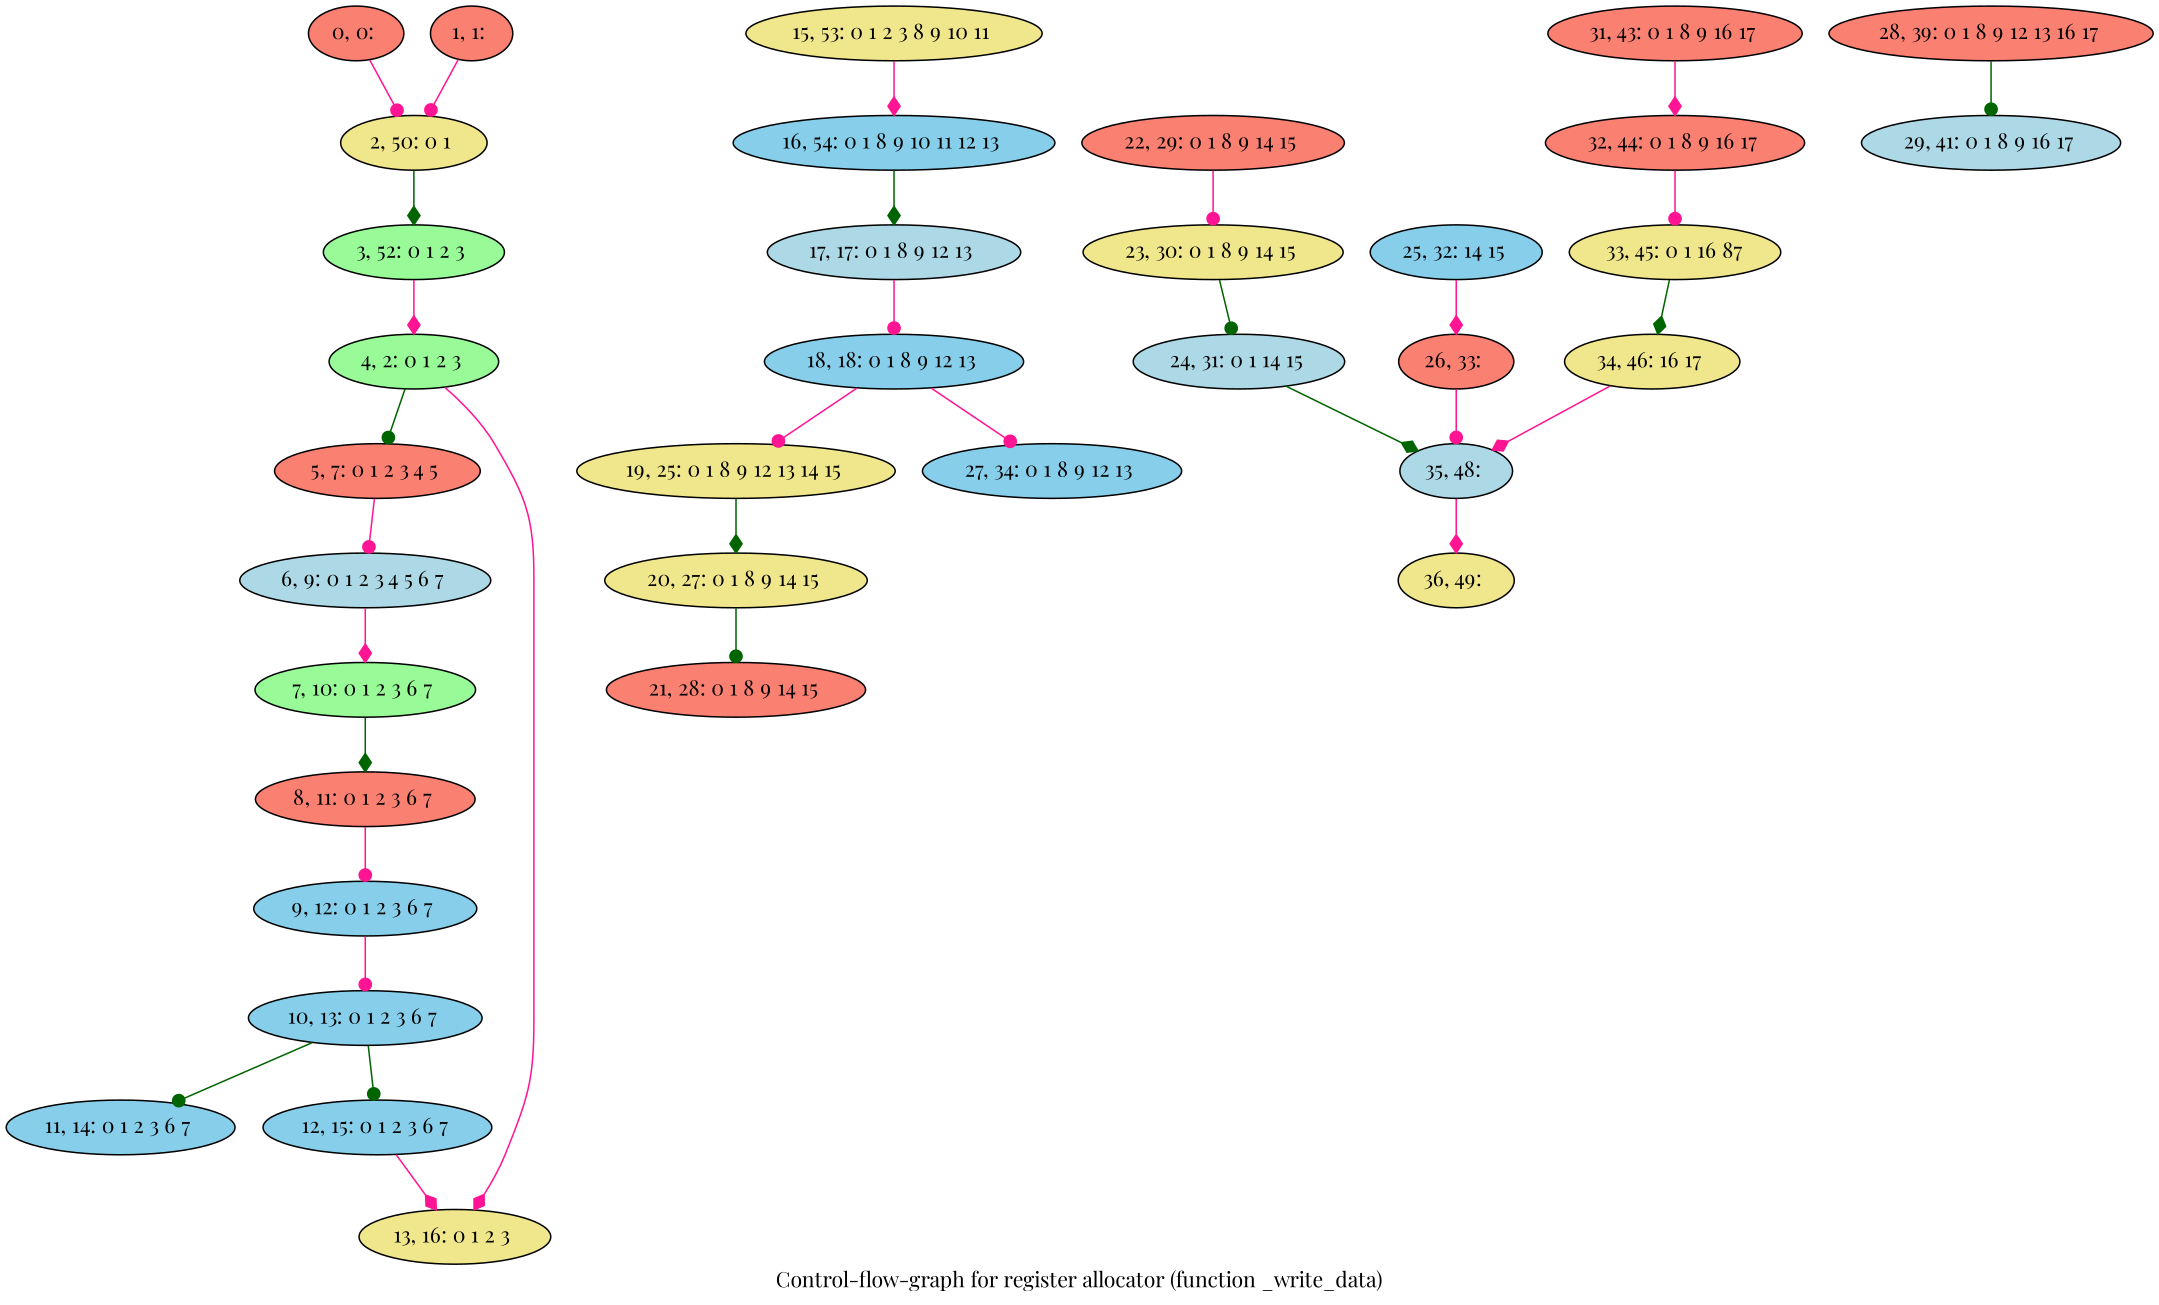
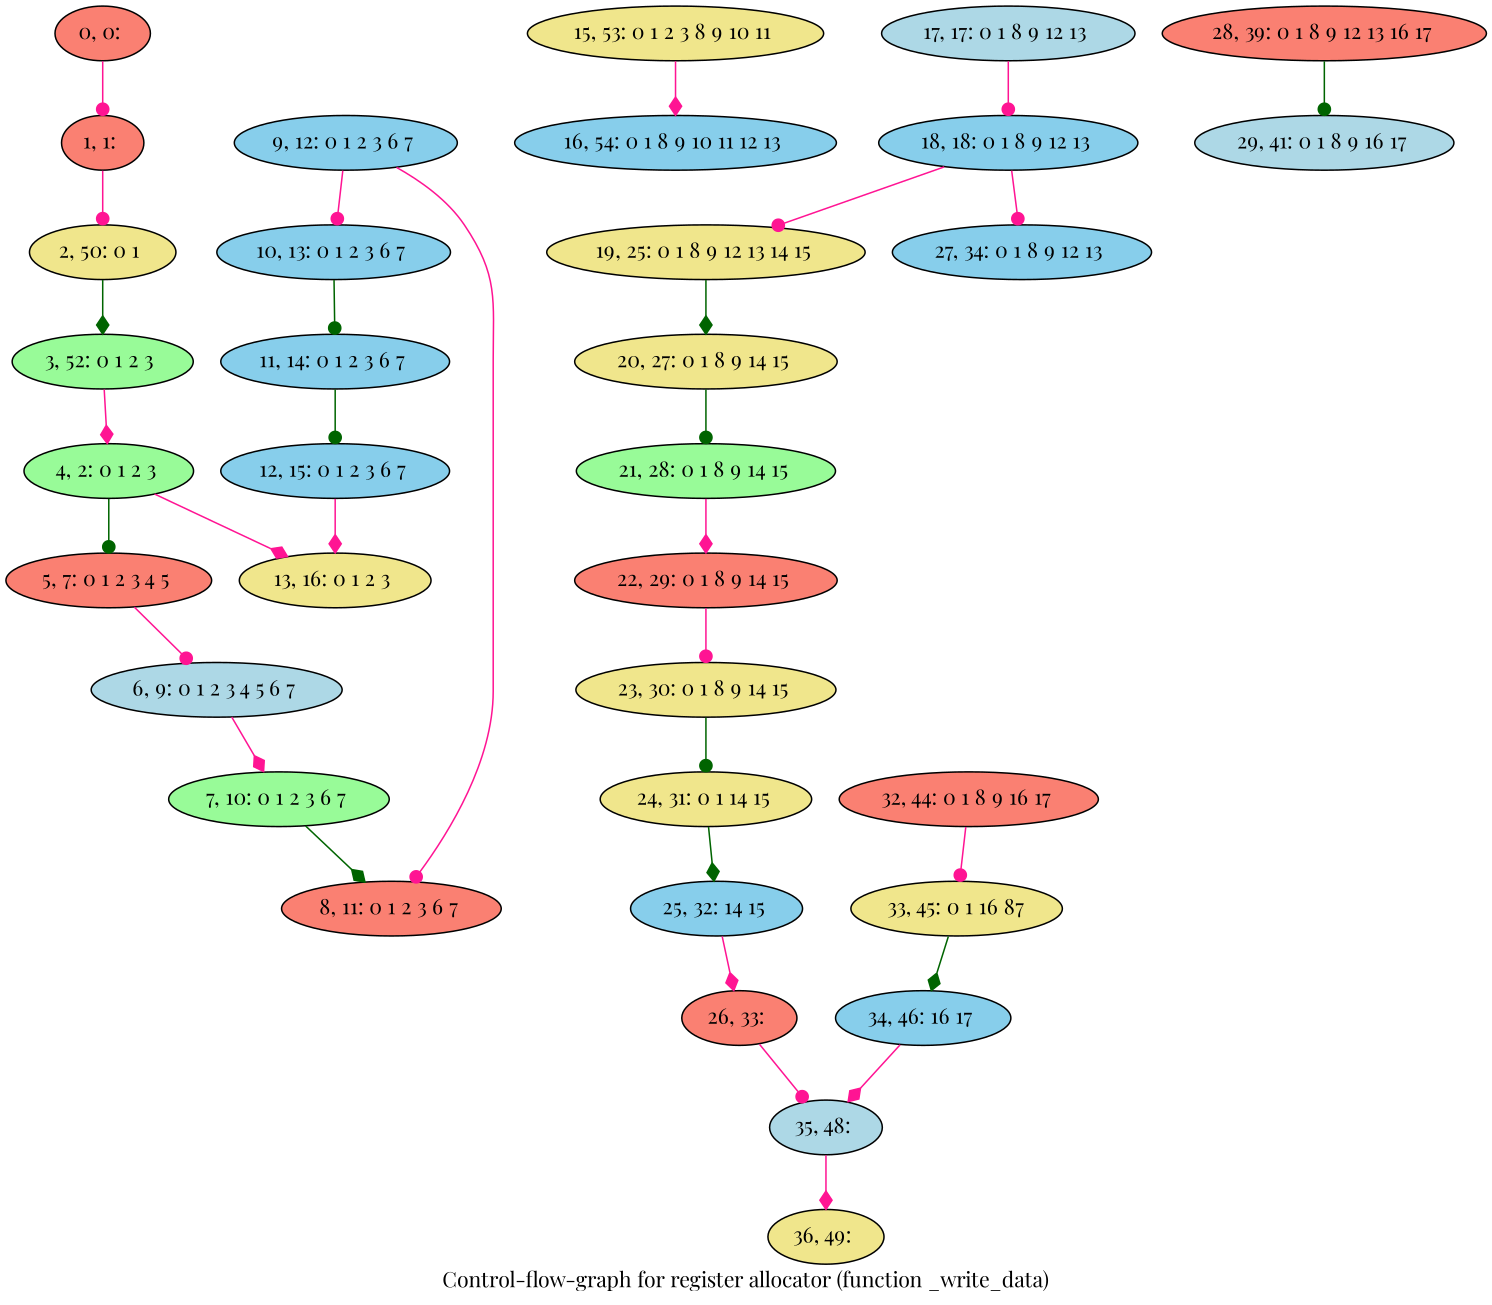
node "31, 43: 0 1 8 9 16 17": removed
edge "0, 0:" -> "2, 50: 0 1": now "0, 0:" -> "1, 1:"
edge "16, 54: 0 1 8 9 10 11 12 13" -> "17, 17: 0 1 8 9 12 13": removed
node "24, 31: 0 1 14 15": fillcolor lightblue -> khaki
node "34, 46: 16 17": fillcolor khaki -> skyblue
edge "24, 31: 0 1 14 15" -> "35, 48:": now "24, 31: 0 1 14 15" -> "25, 32: 14 15"
edge "21, 28: 0 1 8 9 14 15" -> "22, 29: 0 1 8 9 14 15": added
node "21, 28: 0 1 8 9 14 15": fillcolor salmon -> palegreen
edge "8, 11: 0 1 2 3 6 7" -> "9, 12: 0 1 2 3 6 7": reversed
edge "10, 13: 0 1 2 3 6 7" -> "12, 15: 0 1 2 3 6 7": now "11, 14: 0 1 2 3 6 7" -> "12, 15: 0 1 2 3 6 7"
